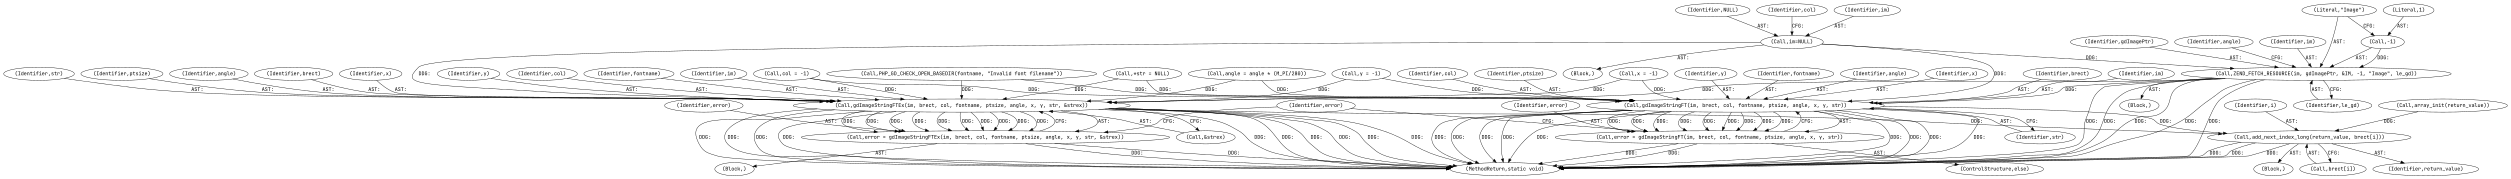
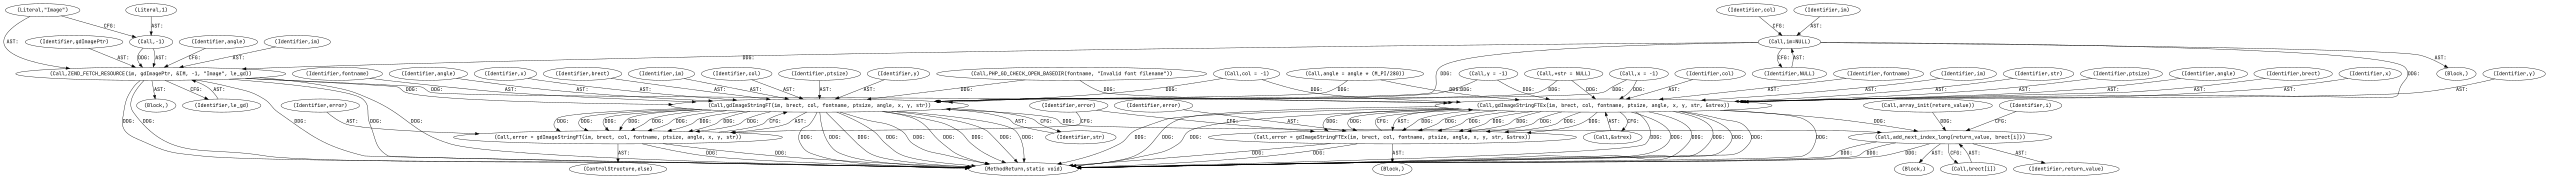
edge "(Call,im=NULL)" -> "(Identifier,NULL)": added, label "CFG:"
edge "(Identifier,i)" -> "(Call,add_next_index_long(return_value, brect[i]))": label "AST: " -> "CFG: "
